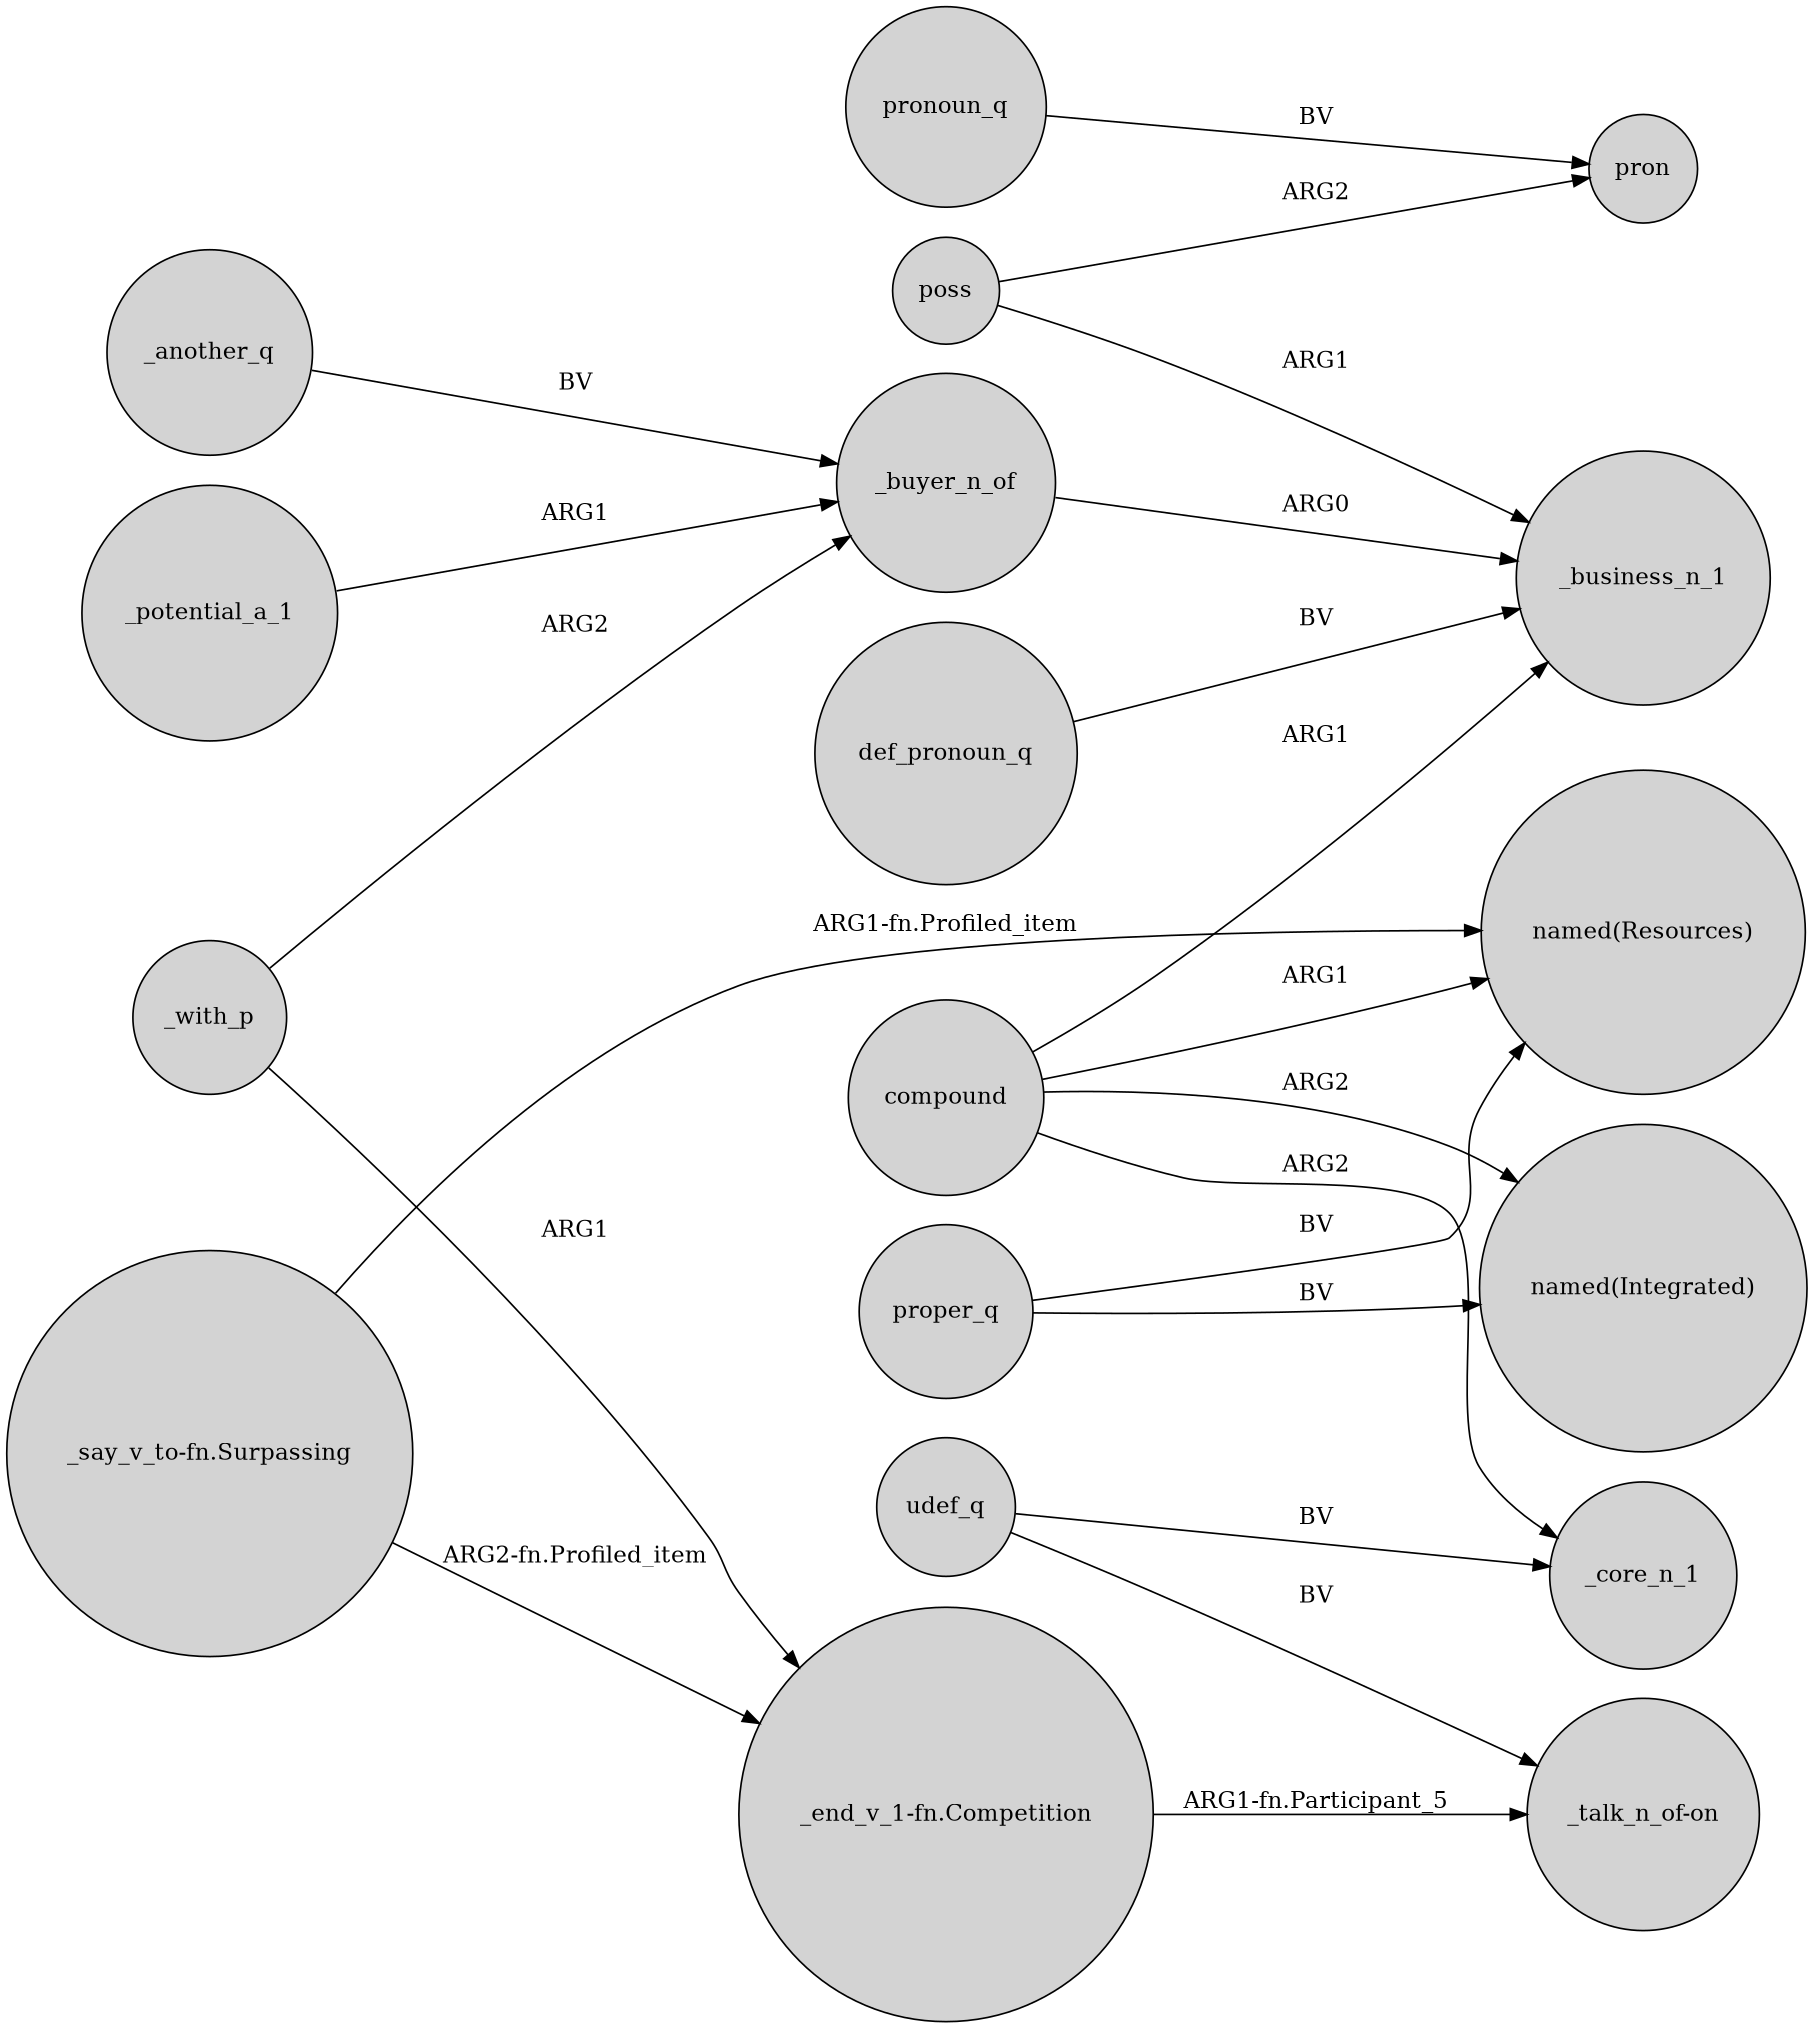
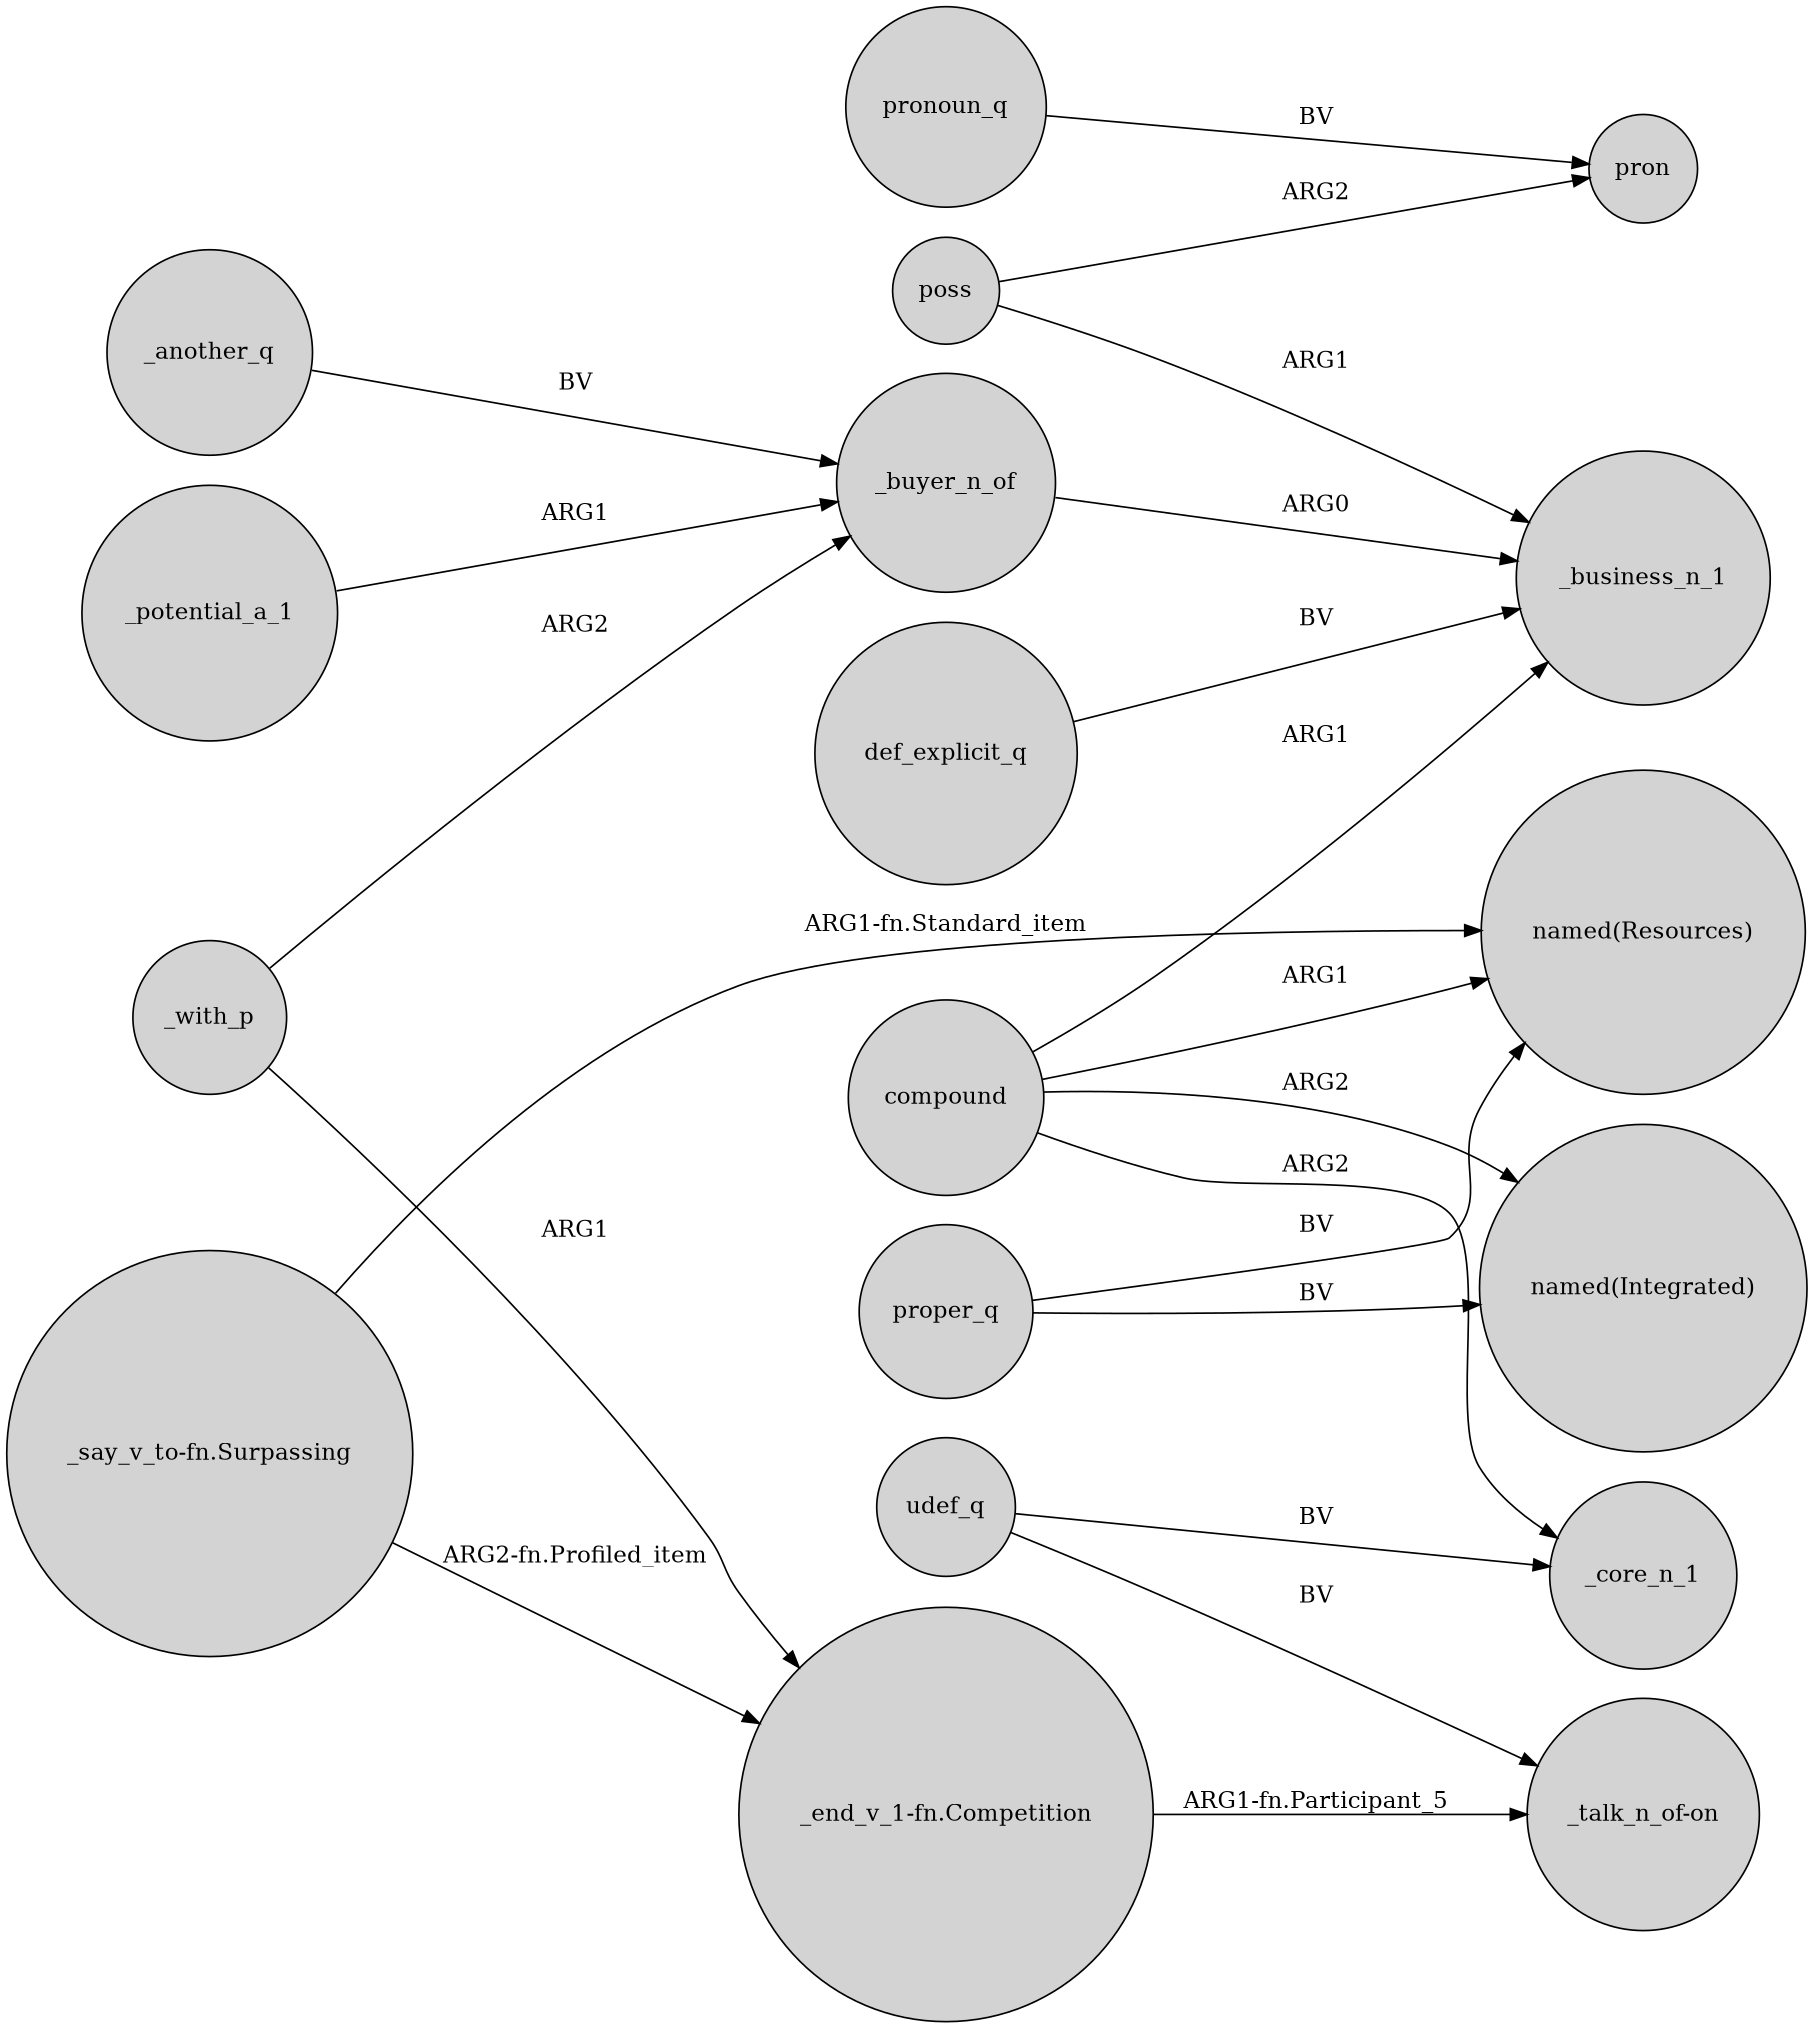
node "def_pronoun_q": label "def_pronoun_q" -> "def_explicit_q"
edge "_say_v_to-fn.Surpassing" -> "named(Resources)": label "ARG1-fn.Profiled_item" -> "ARG1-fn.Standard_item"
